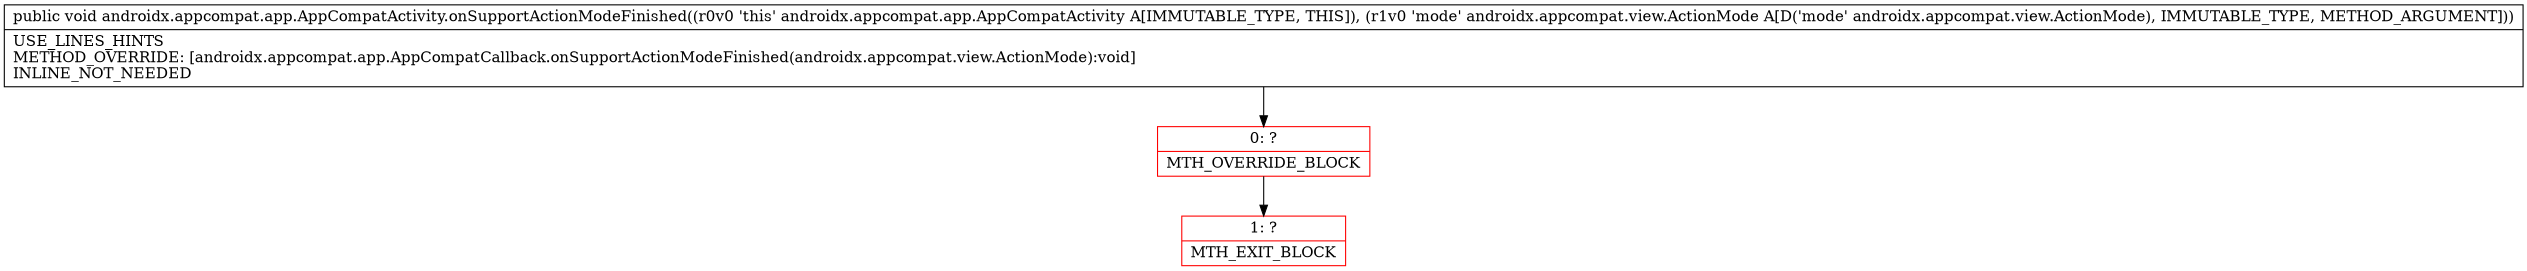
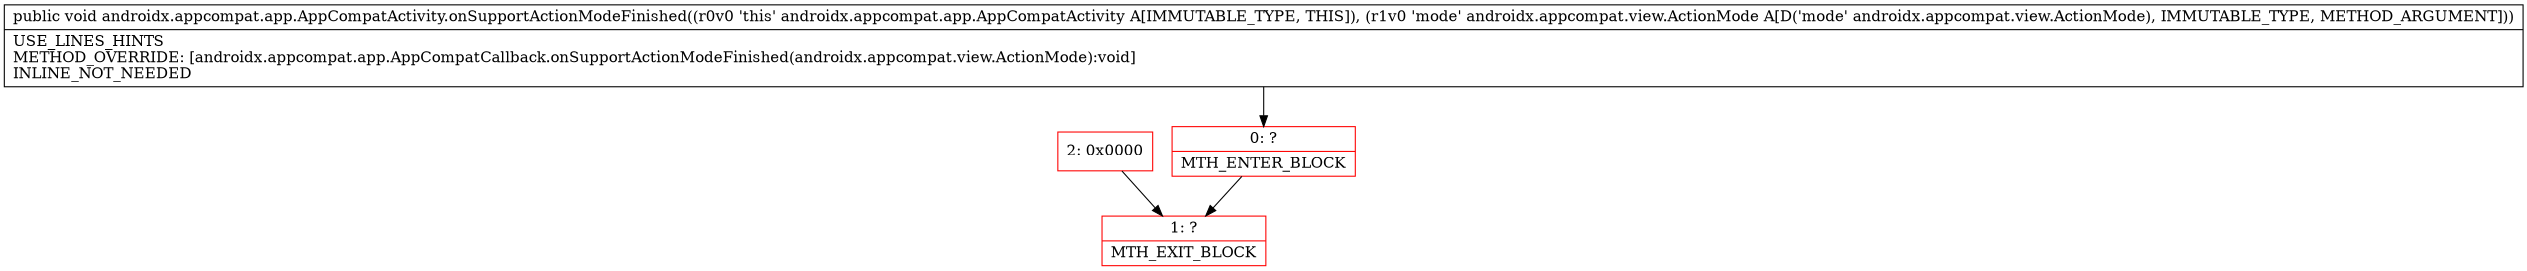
node "2: 0x0000": added
node "0: ?": text "MTH_OVERRIDE_BLOCK" -> "MTH_ENTER_BLOCK"
